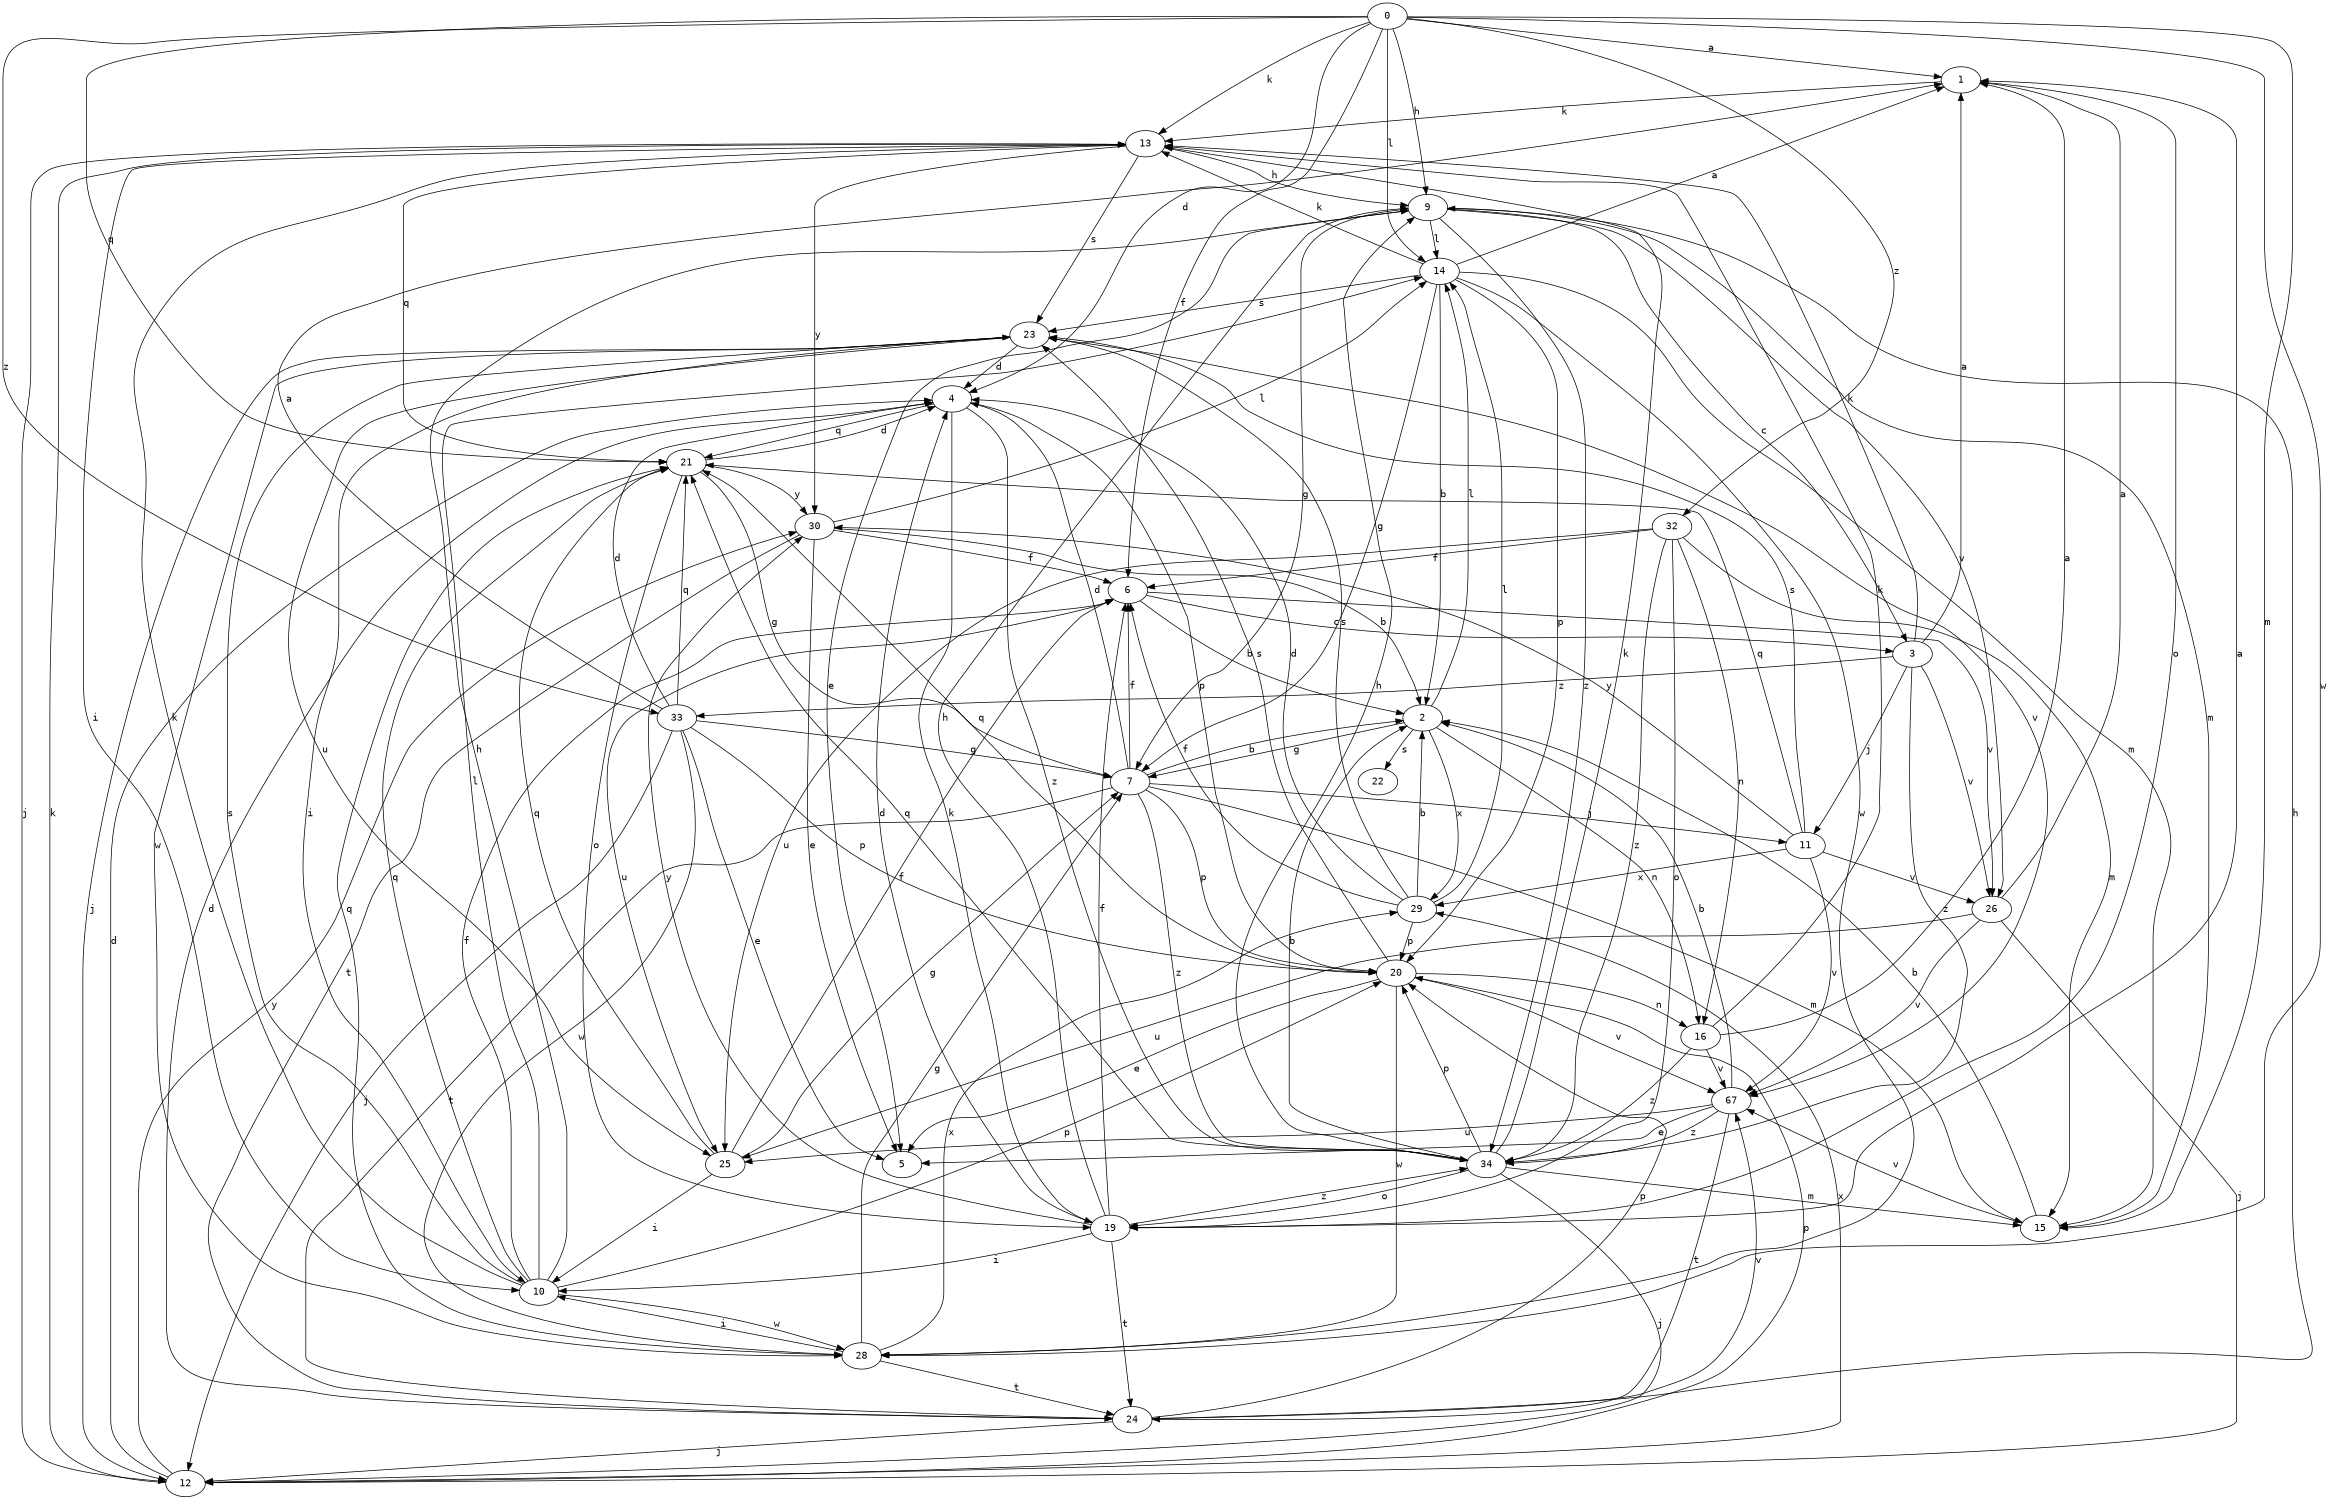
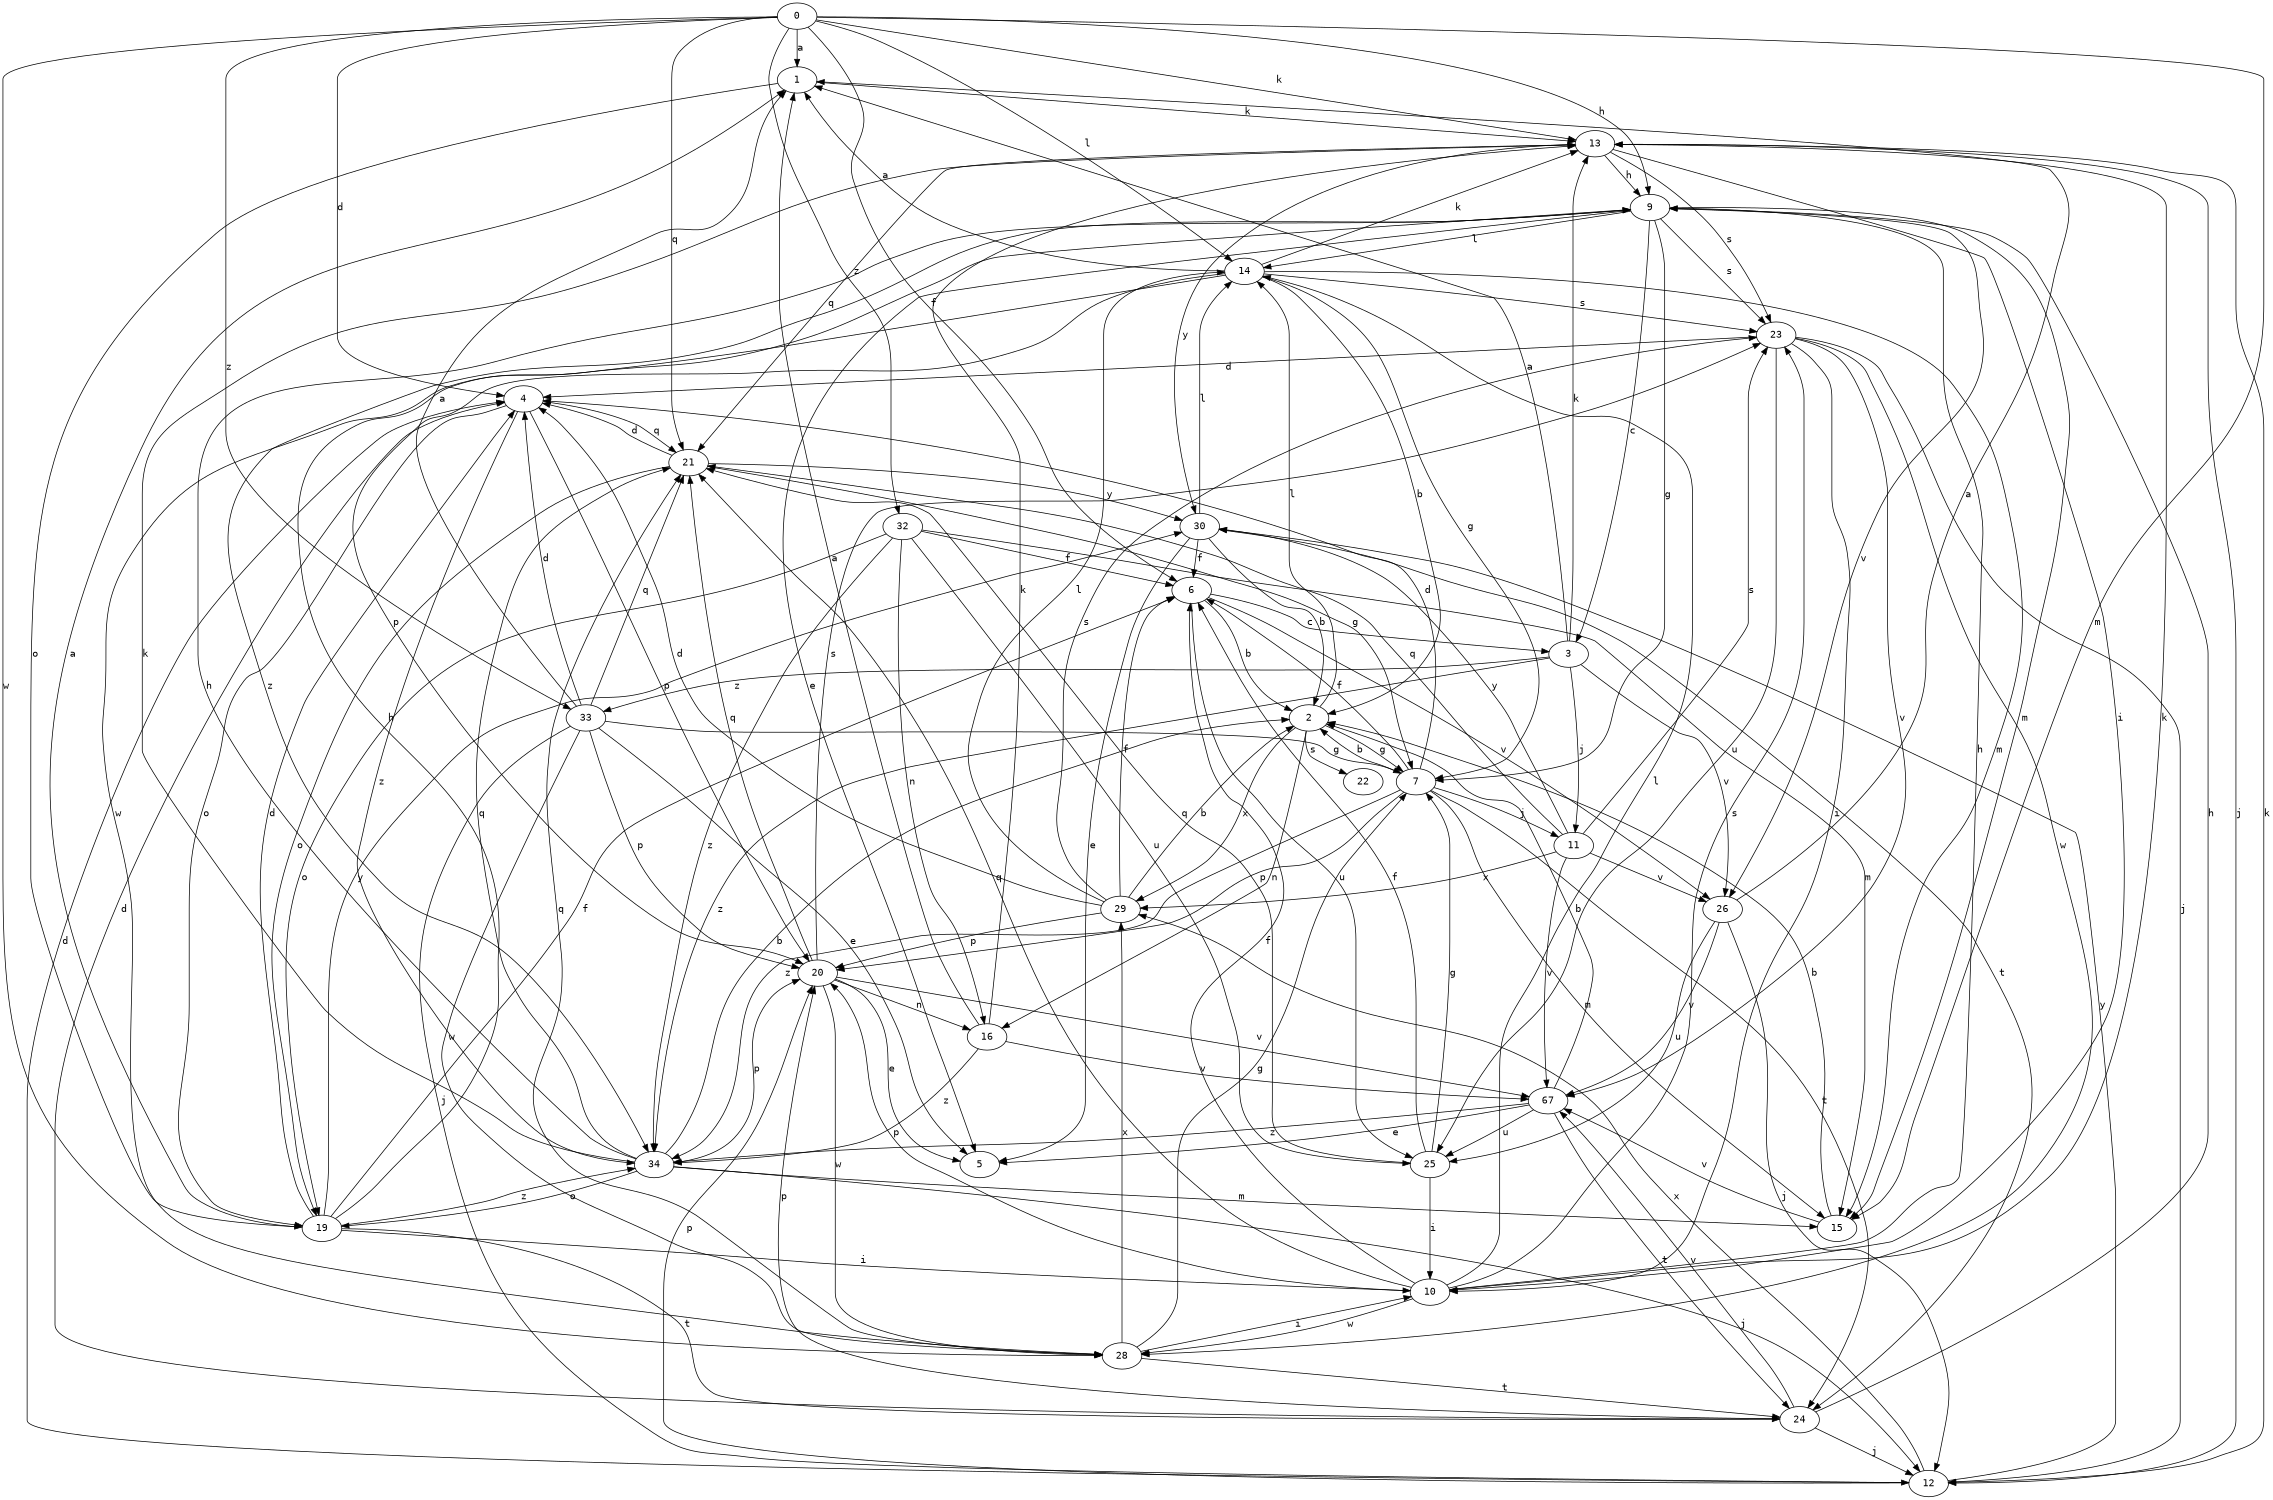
edge "9" -> "23": added, label "s"
edge "4" -> "19": label "k" -> "o"
